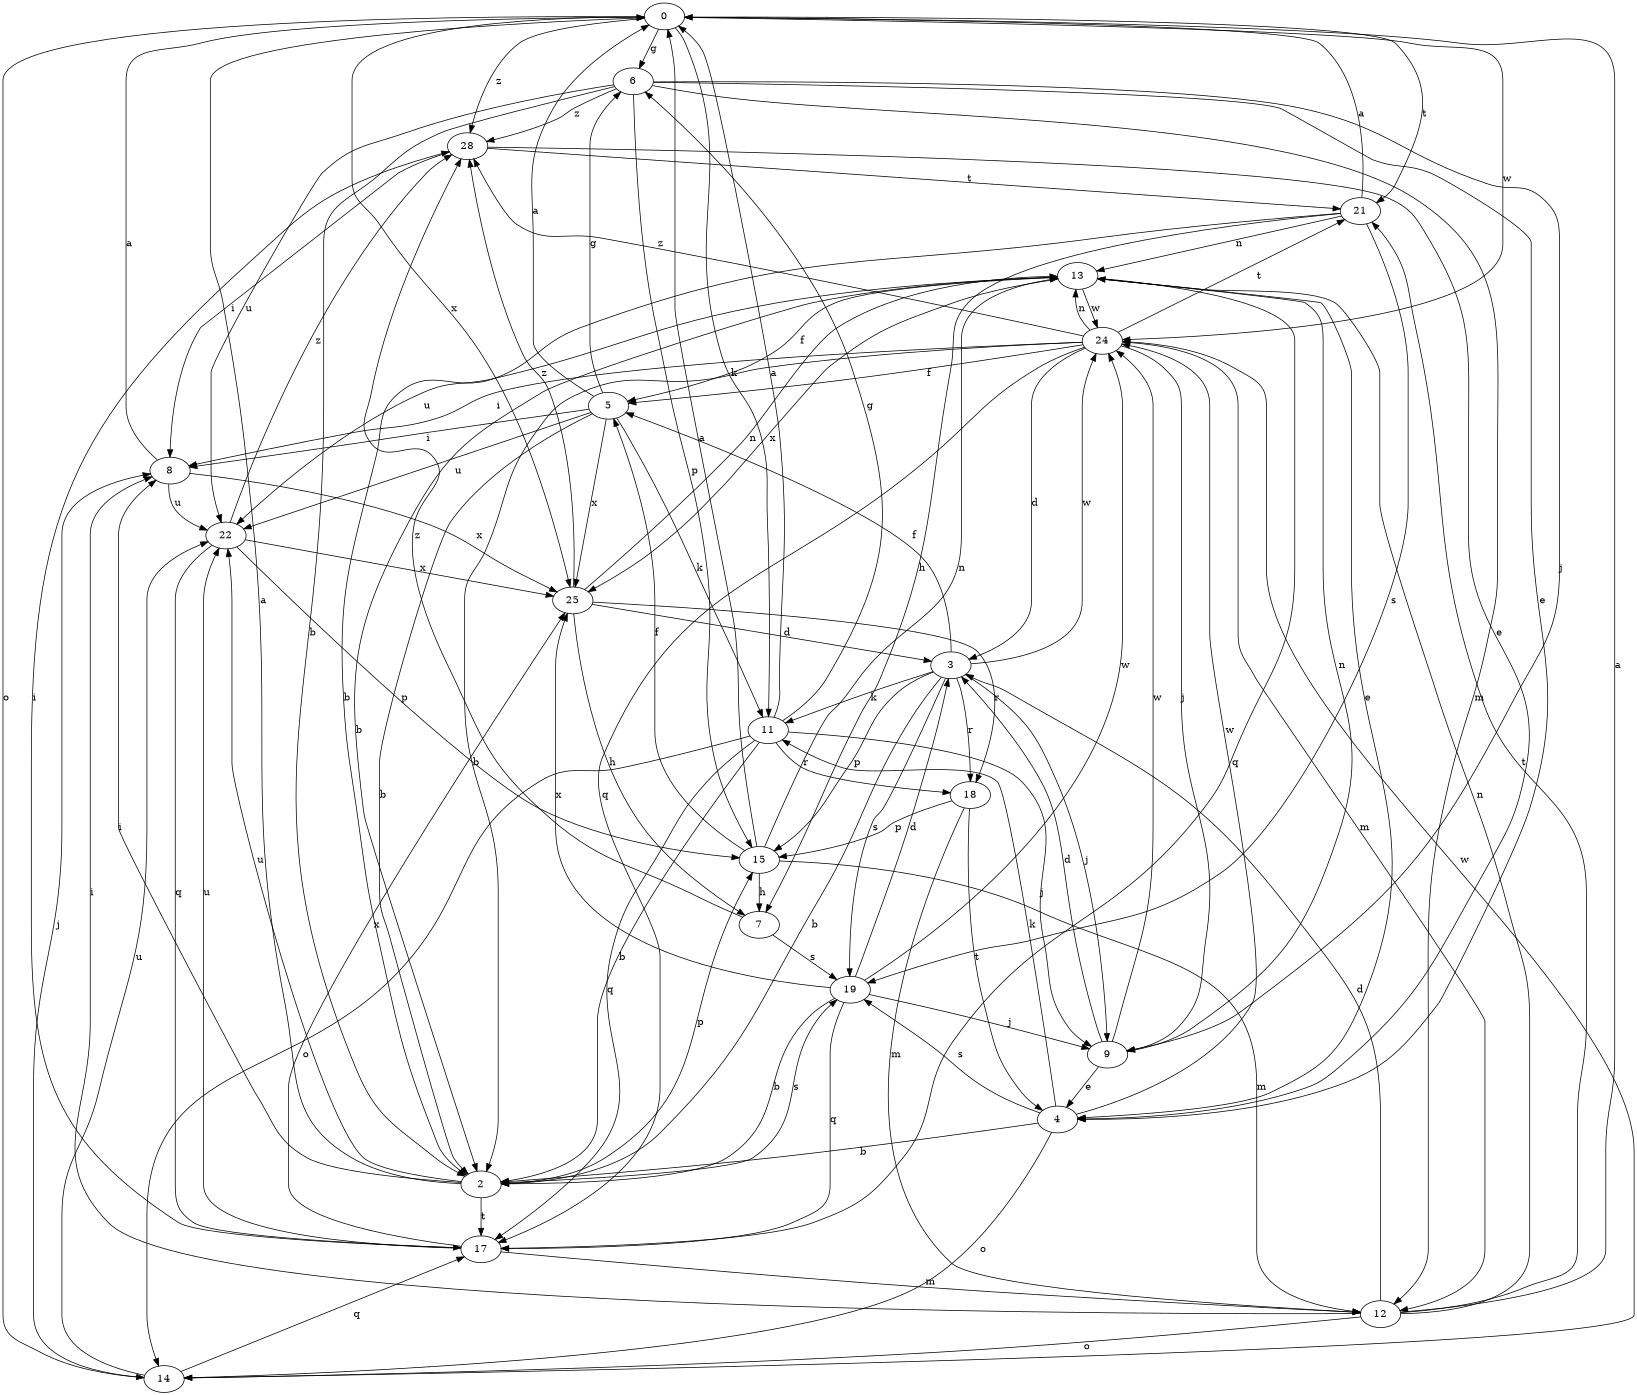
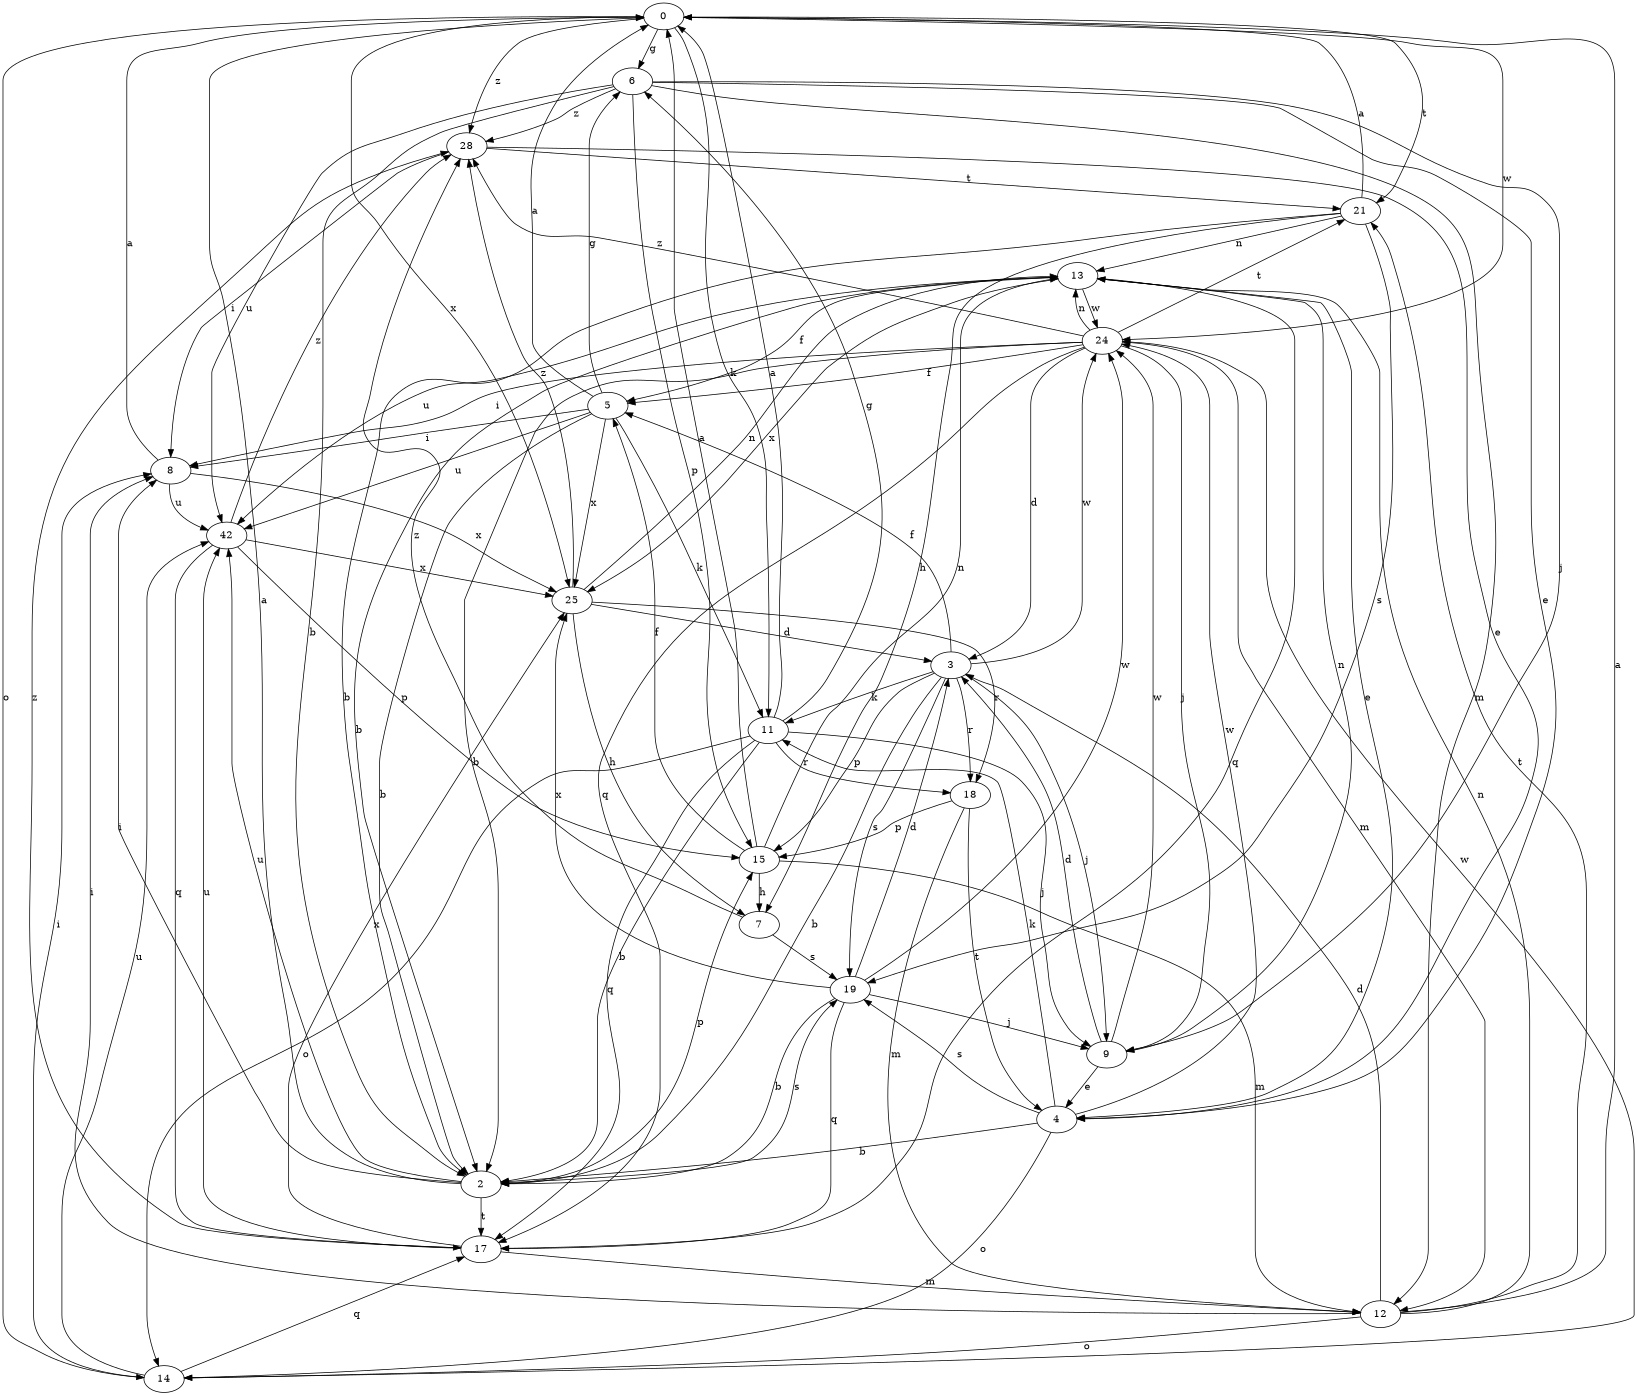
node "22": label "22" -> "42"
edge "17" -> "28": label "i" -> "z"
edge "14" -> "8": label "j" -> "i"
